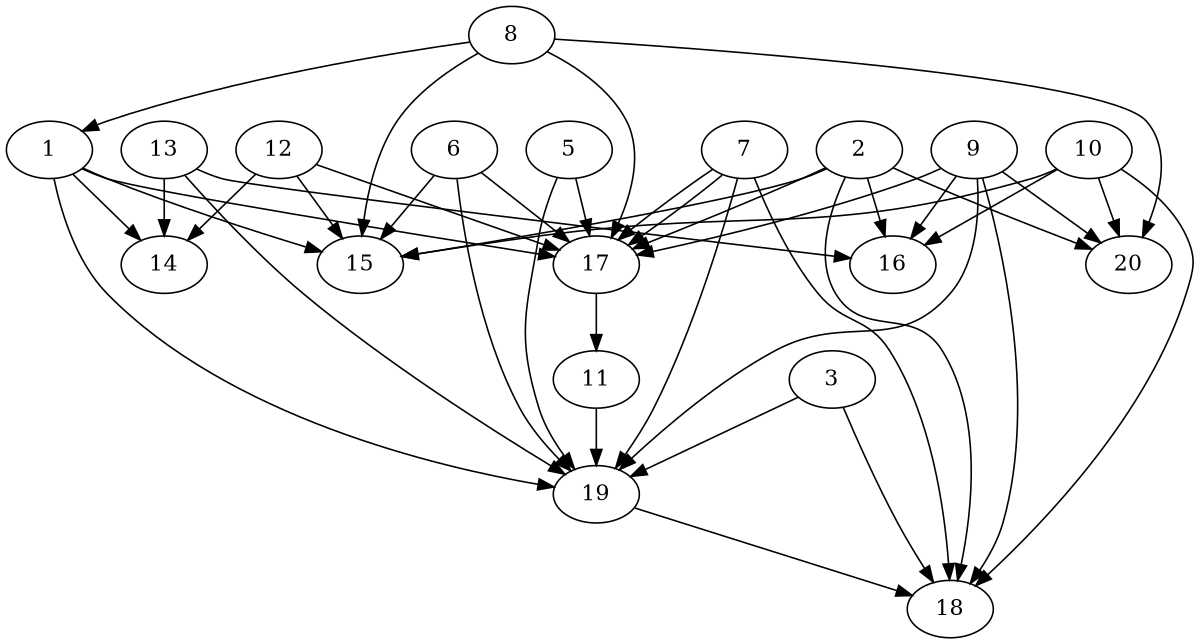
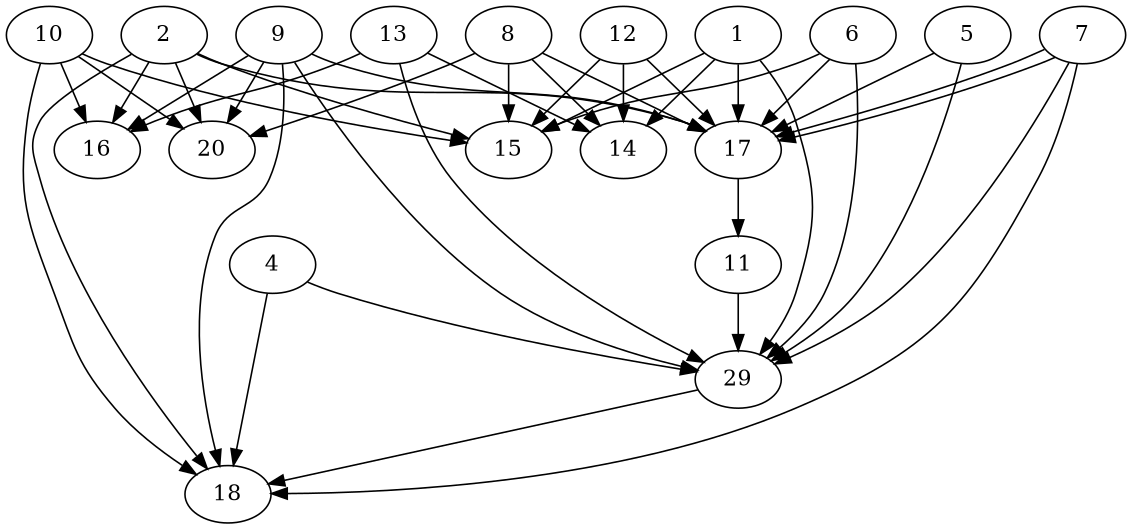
edge "8" -> "1": now "8" -> "14"
node "3": label "3" -> "4"
node "19": label "19" -> "29"
